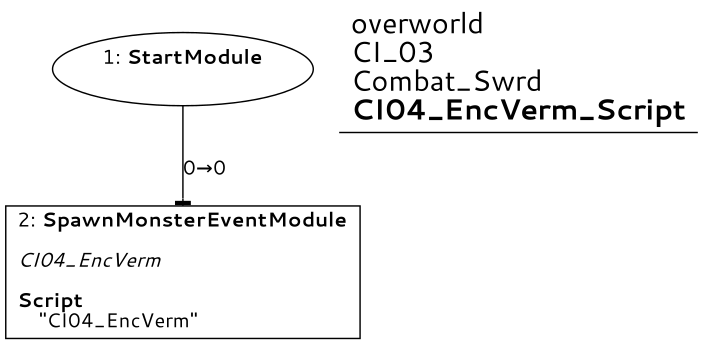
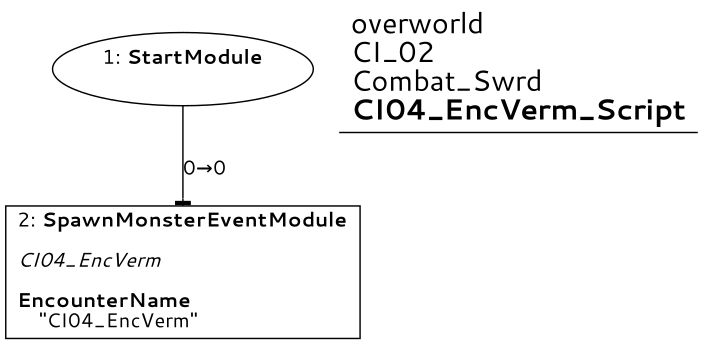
node "overworld": text "CI_03" -> "CI_02"
node "2:": text "Script" -> "EncounterName"
